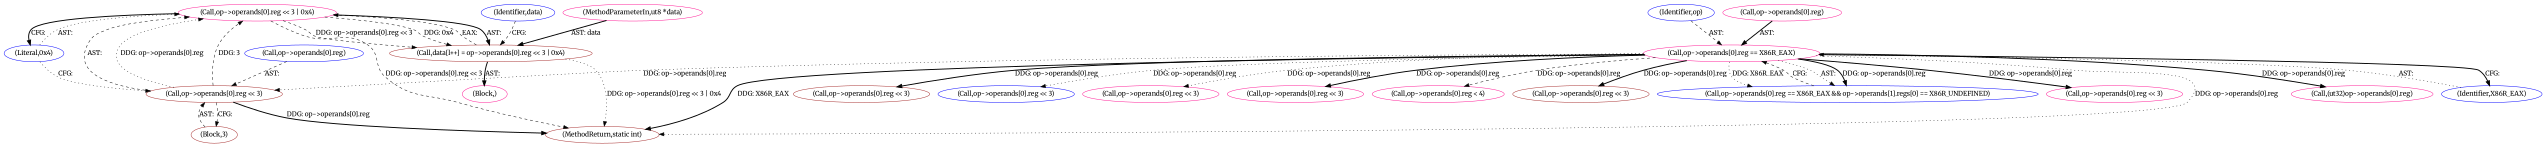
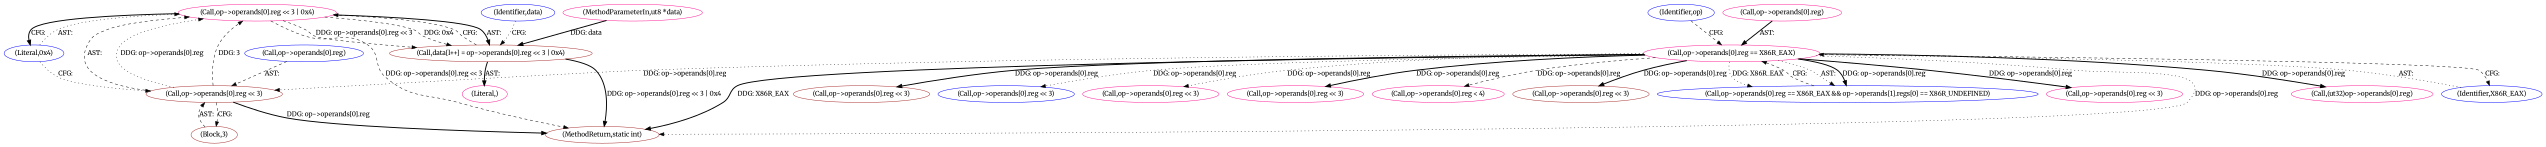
edge "(Identifier,data)" -> "(Call,data[l++] = op->operands[0].reg << 3 | 0x4)": style dashed -> dotted
edge "(Call,data[l++] = op->operands[0].reg << 3 | 0x4)" -> "(Call,op->operands[0].reg << 3 | 0x4)": label "EAX: " -> "CFG: "
edge "(MethodParameterIn,ut8 *data)" -> "(Call,data[l++] = op->operands[0].reg << 3 | 0x4)": label "AST: data" -> "DDG: data"
edge "(Identifier,op)" -> "(Call,op->operands[0].reg == X86R_EAX)": label "AST: " -> "CFG: "
edge "(Call,op->operands[0].reg == X86R_EAX)" -> "(Identifier,X86R_EAX)": style bold -> dashed
edge "(Call,data[l++] = op->operands[0].reg << 3 | 0x4)" -> "(MethodReturn,static int)": style dotted -> bold
node "(Block,)": label "(Block,)" -> "(Literal,)"
